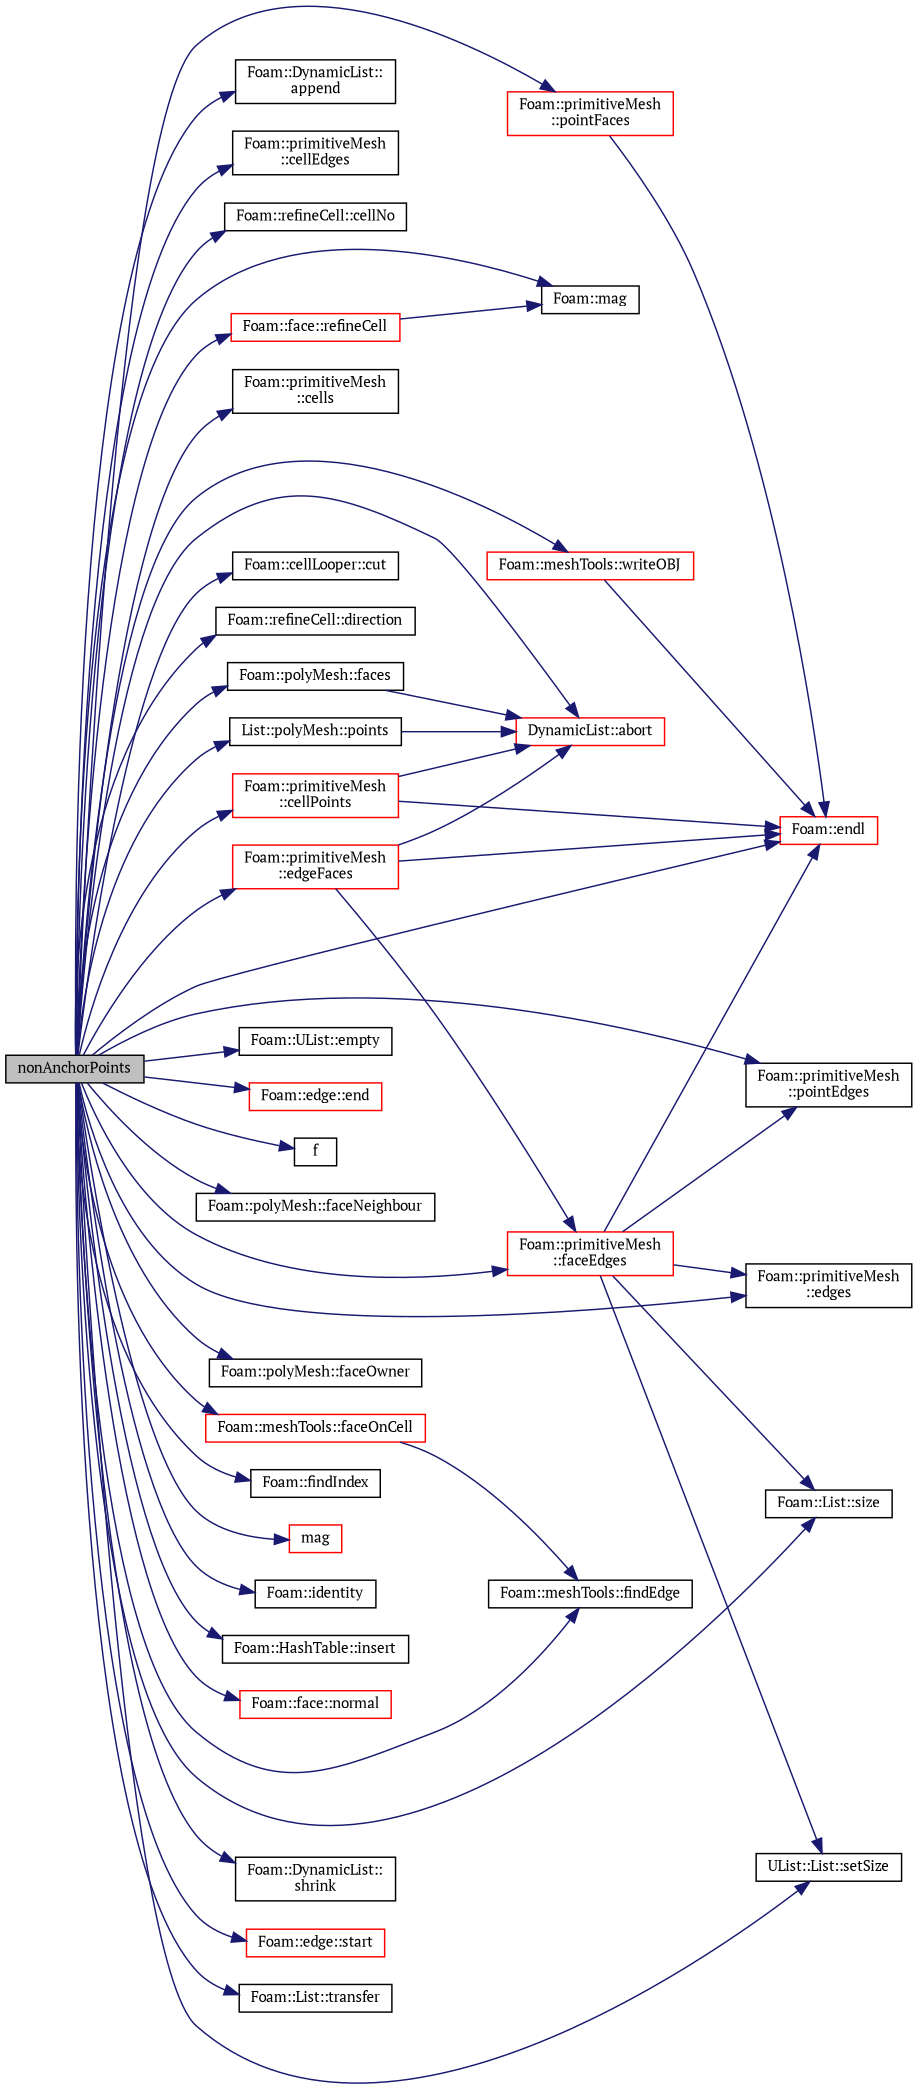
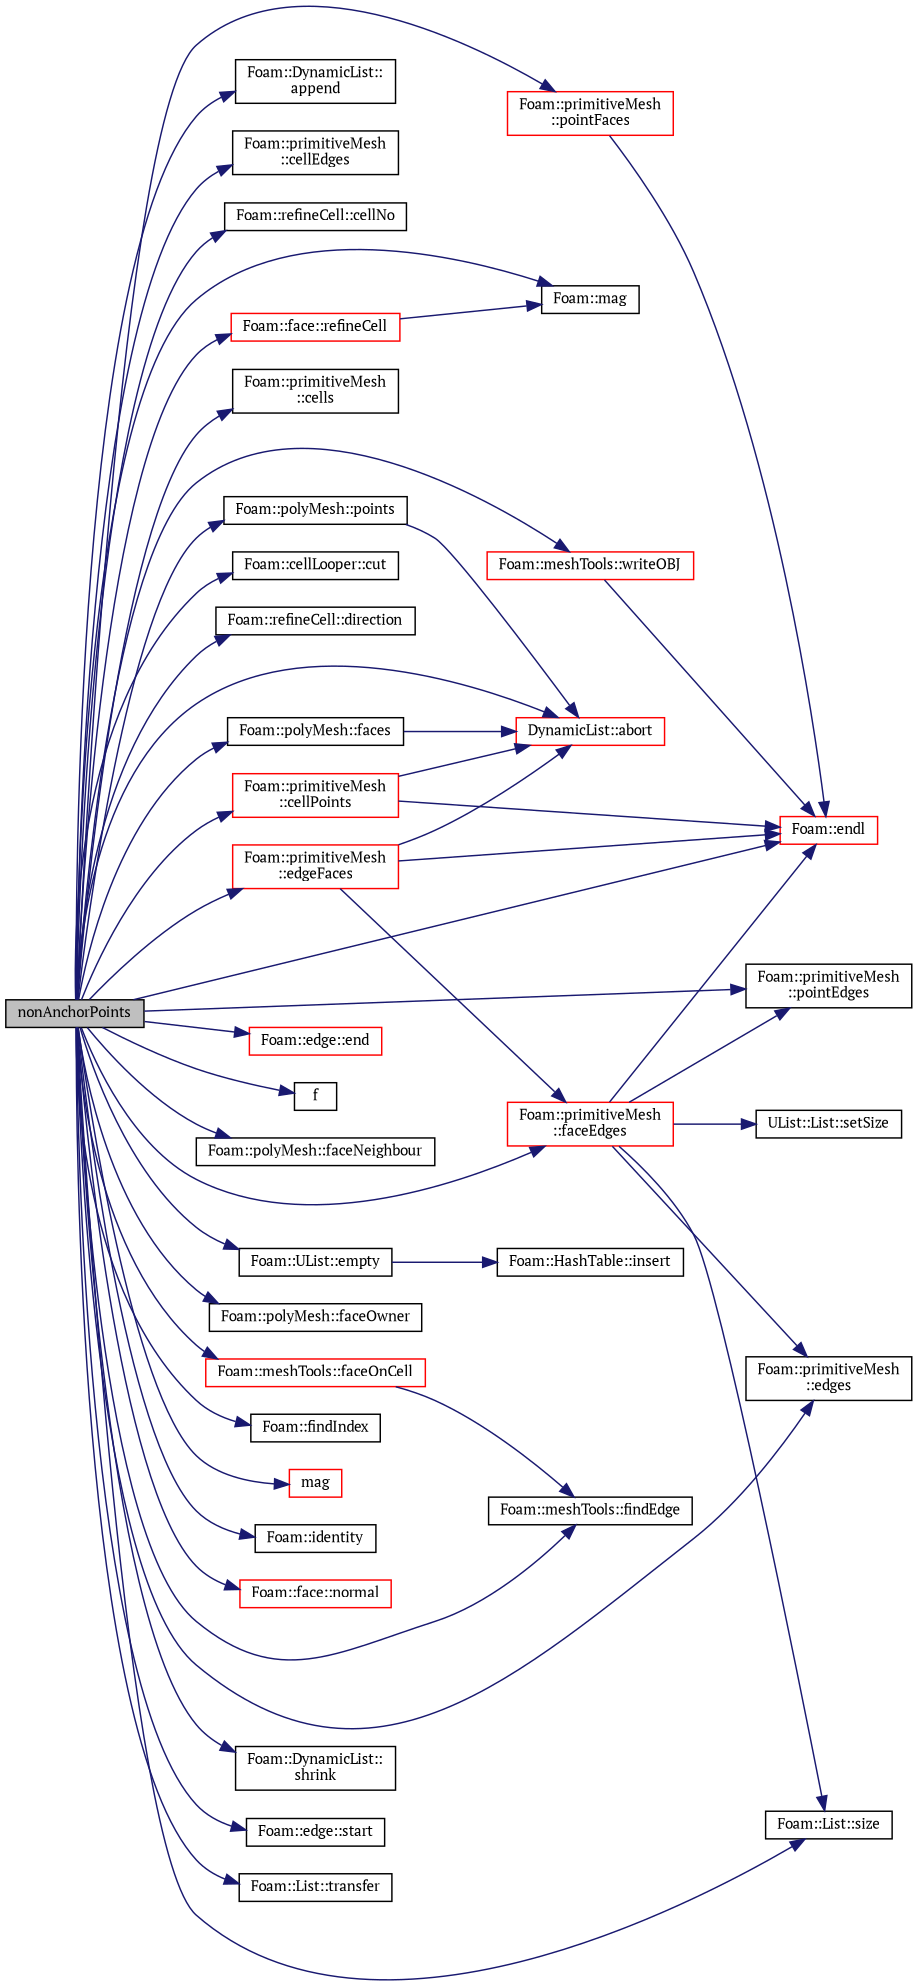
node "List::polyMesh::points": label "List::polyMesh::points" -> "Foam::polyMesh::points"
edge "nonAnchorPoints" -> "Foam::HashTable::insert": now "Foam::UList::empty" -> "Foam::HashTable::insert"
edge "nonAnchorPoints" -> "UList::List::setSize": removed
node "Foam::edge::start": color red -> black
